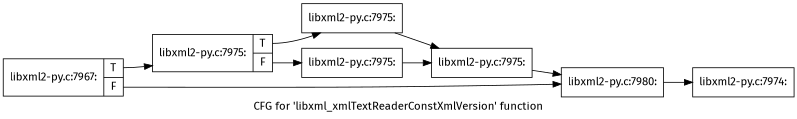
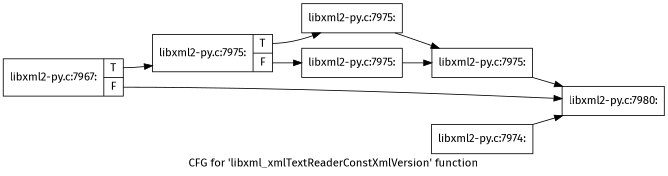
edge "libxml2-py.c:7980:" -> "libxml2-py.c:7974:": reversed
